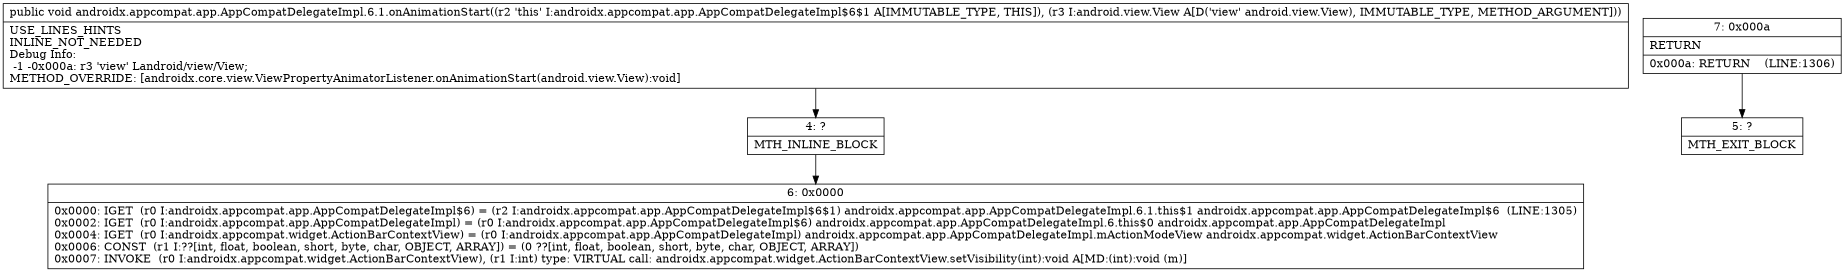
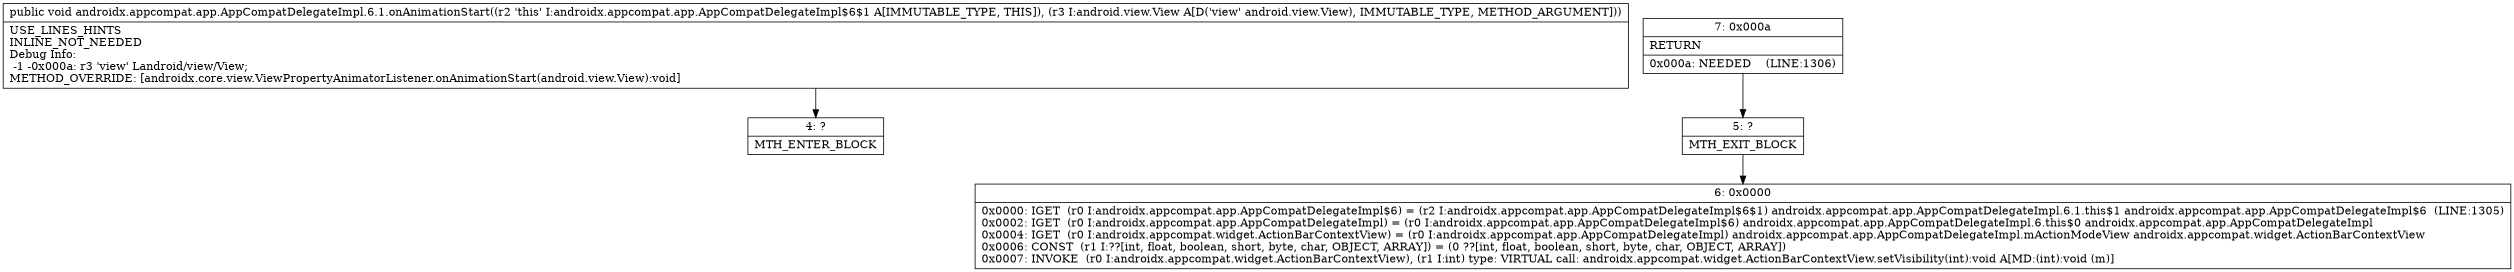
node "7: 0x000a": text "0x000a: RETURN    (LINE:1306)" -> "0x000a: NEEDED    (LINE:1306)"
node "4: ?": text "MTH_INLINE_BLOCK" -> "MTH_ENTER_BLOCK"
edge "4: ?" -> "6: 0x0000": now "5: ?" -> "6: 0x0000"
